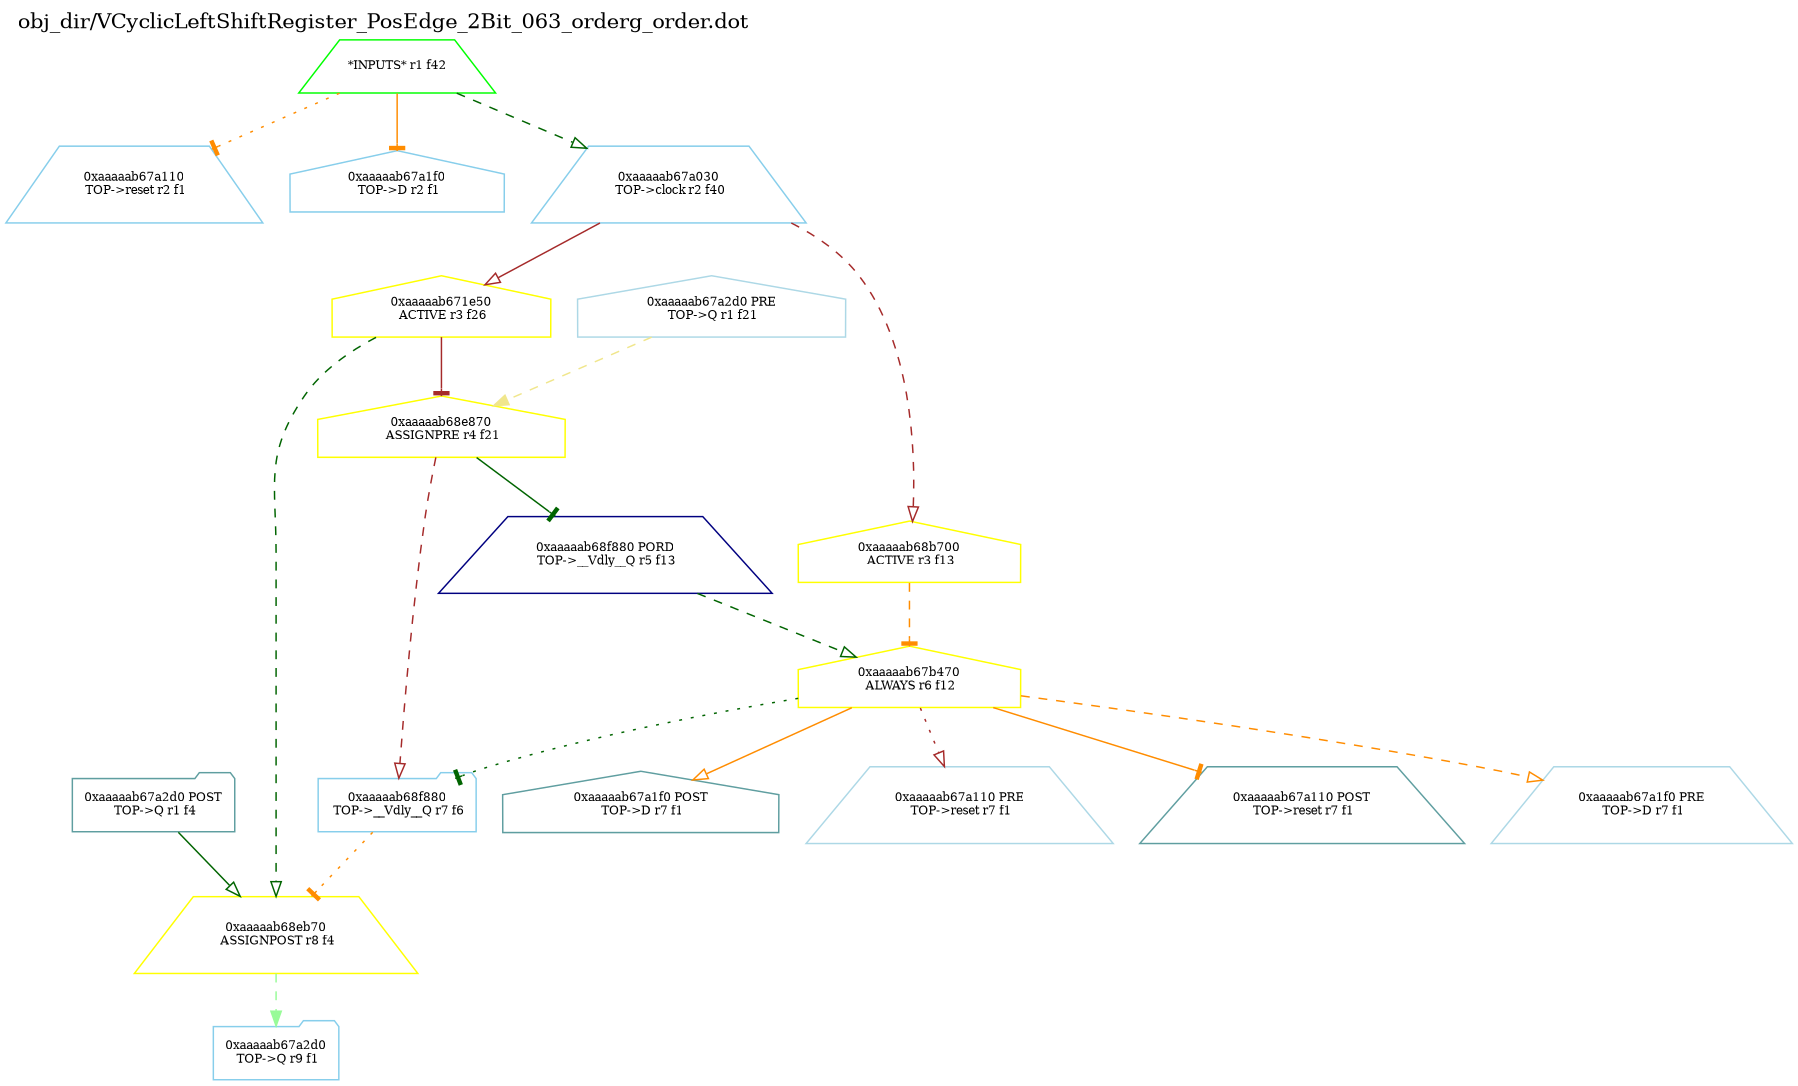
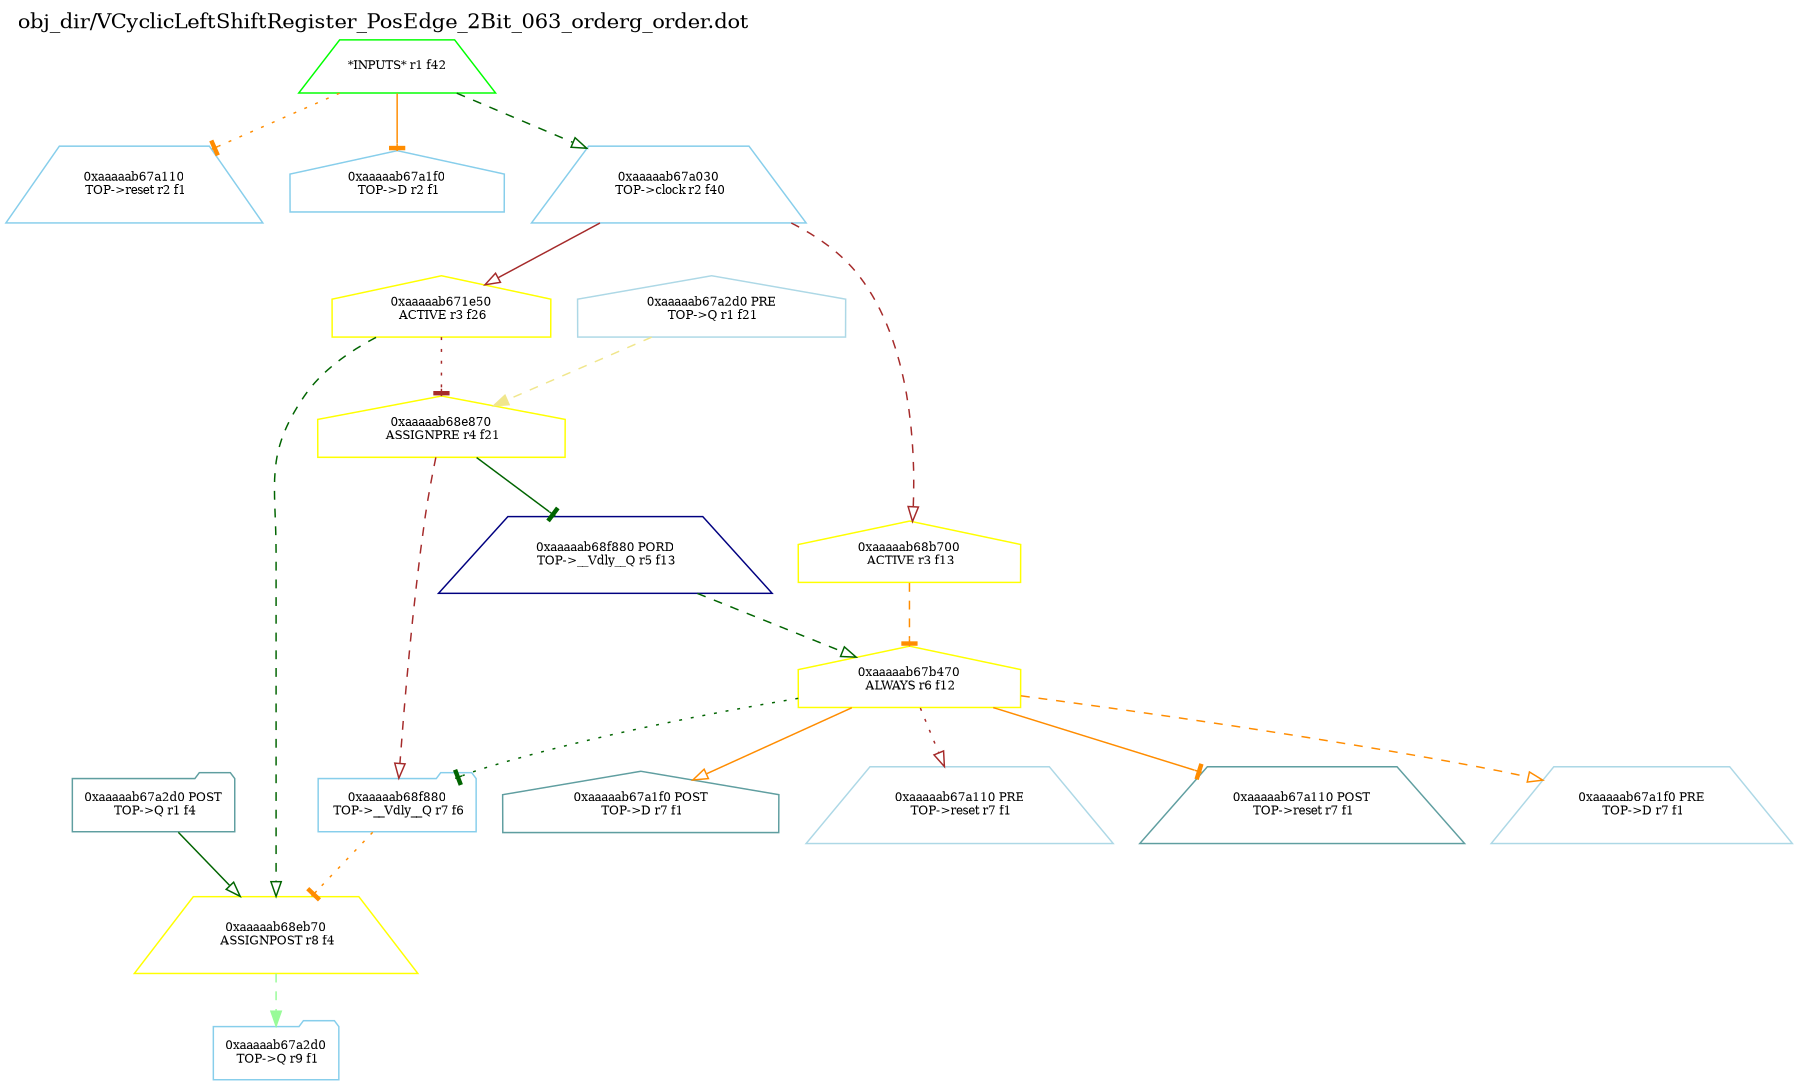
edge "0xaaaaab671e50 ACTIVE r3 f26" -> "0xaaaaab68e870 ASSIGNPRE r4 f21": style solid -> dotted
